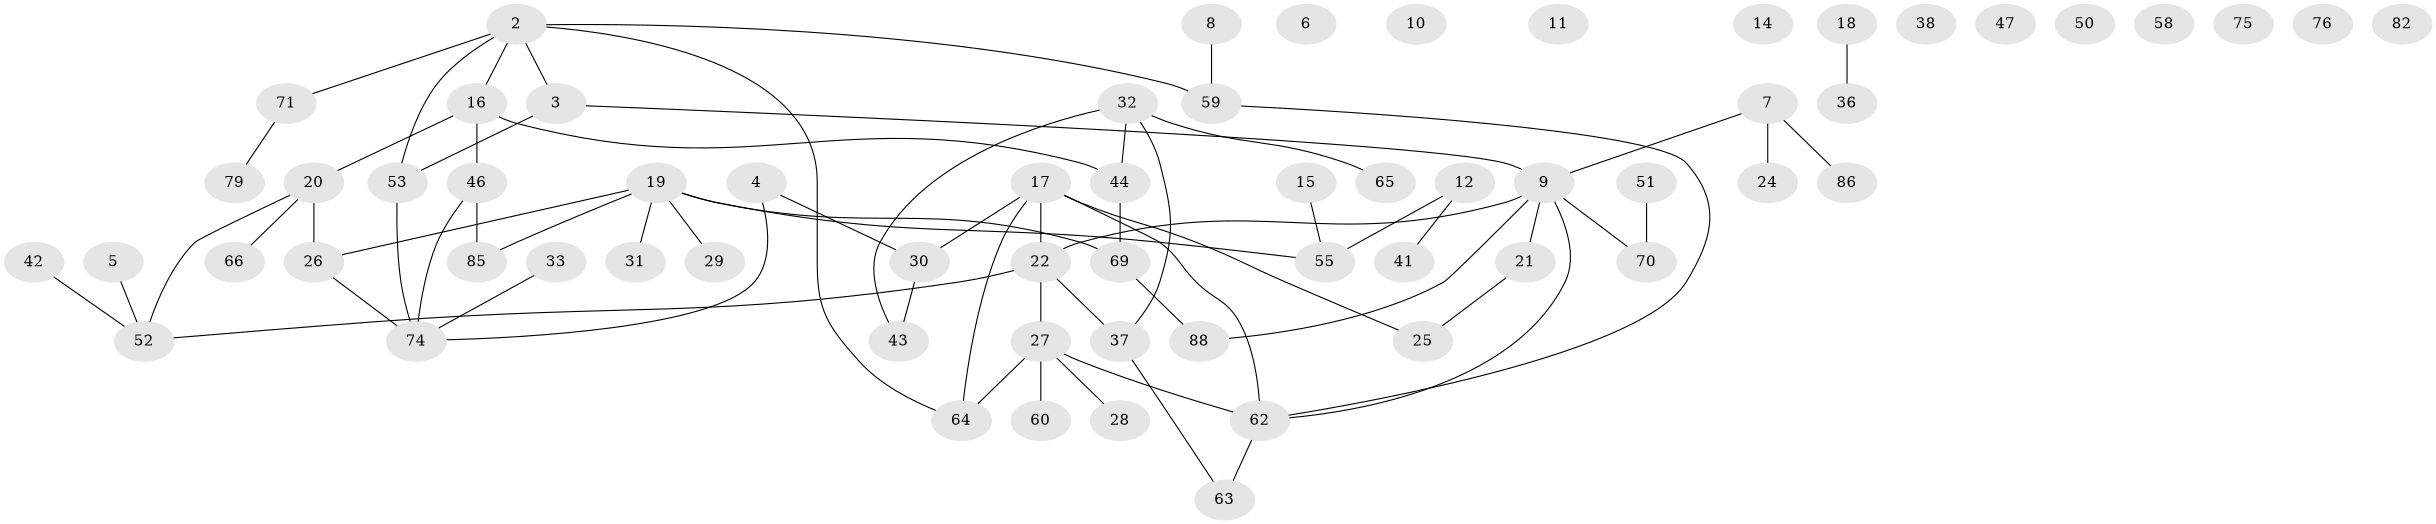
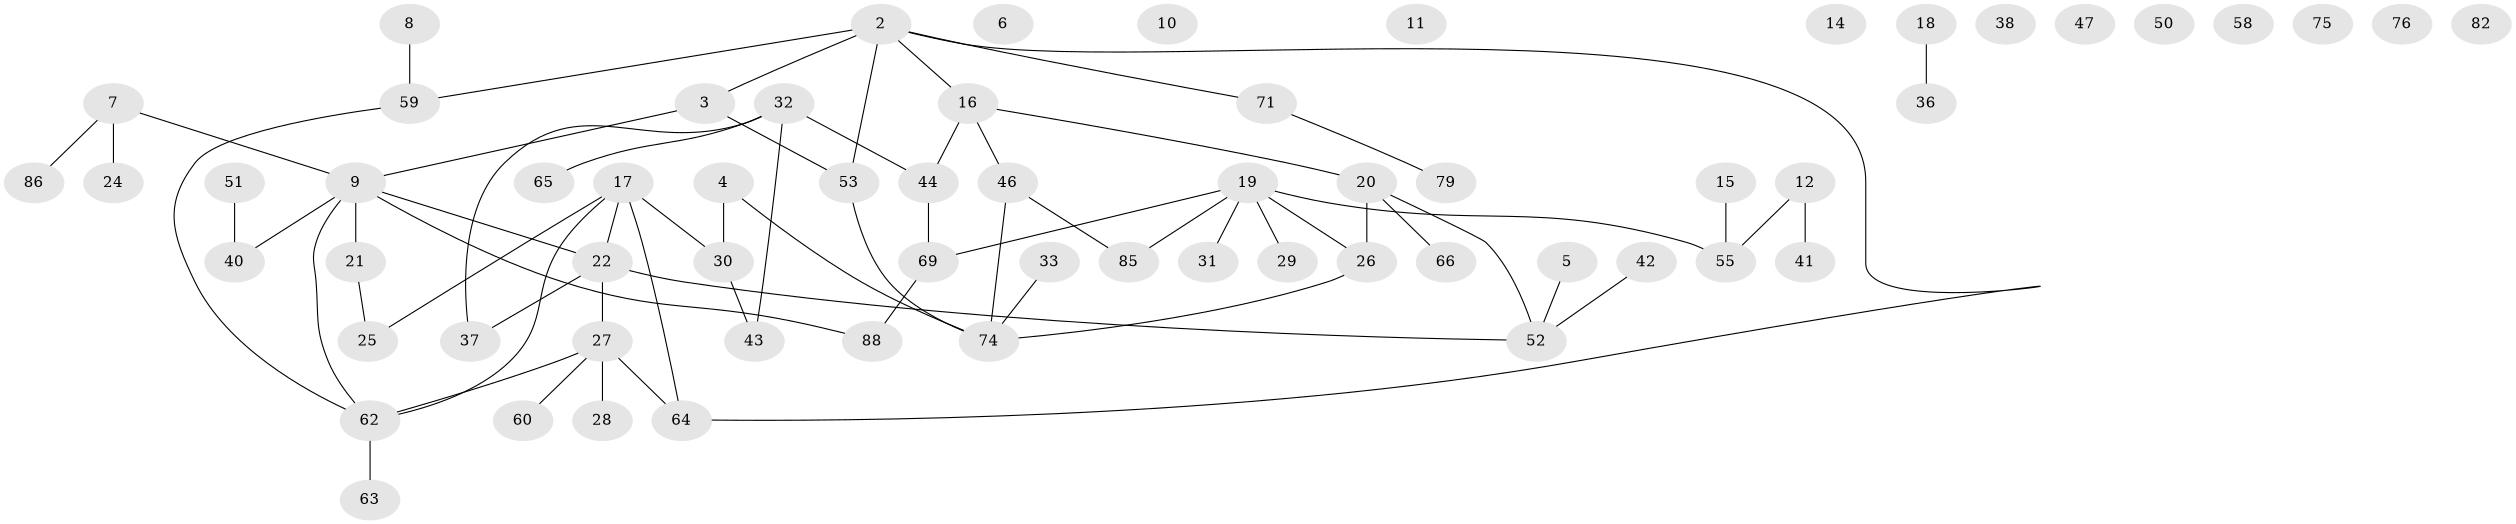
node "70": label "70" -> "40"
edge "37" -- "63": removed
